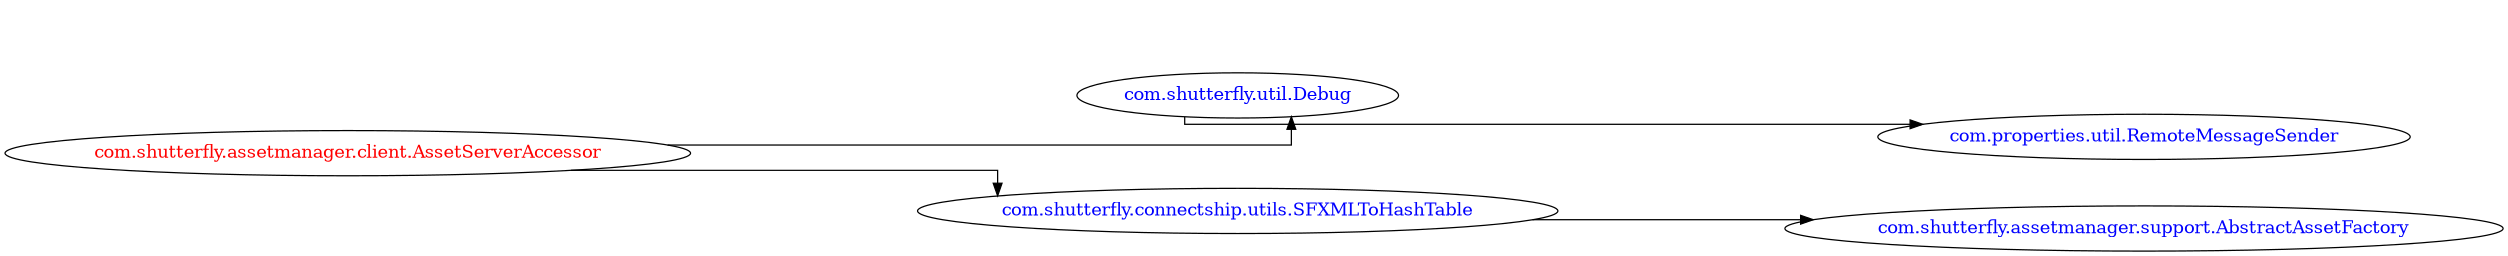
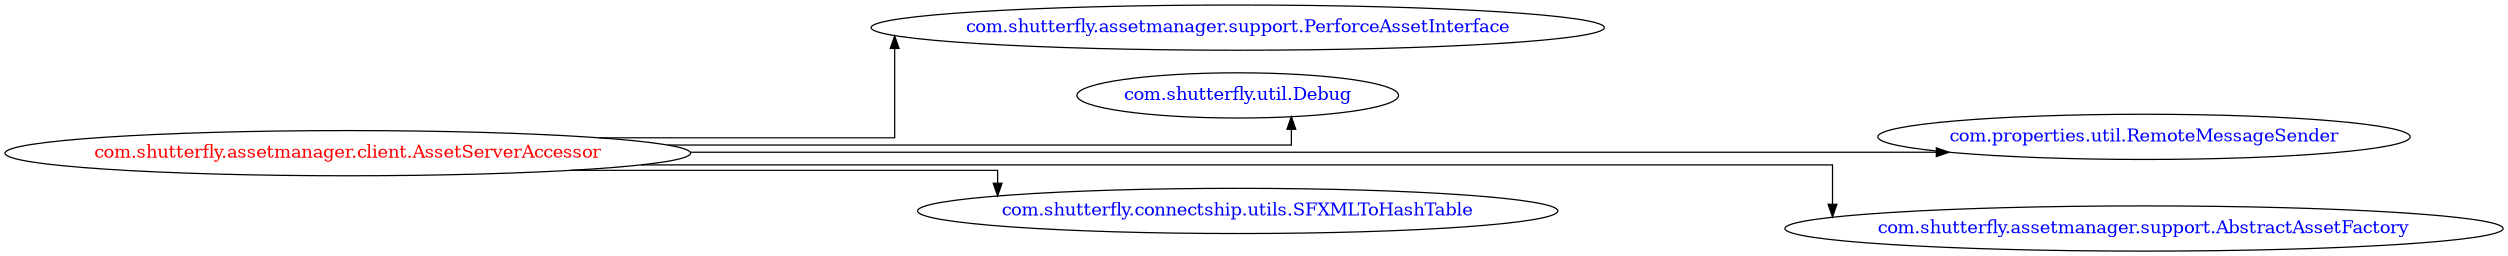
node "com.shutterfly.assetmanager.support.PerforceAssetInterface": added
edge "com.shutterfly.util.Debug" -> "com.properties.util.RemoteMessageSender": now "com.shutterfly.assetmanager.client.AssetServerAccessor" -> "com.properties.util.RemoteMessageSender"
edge "com.shutterfly.connectship.utils.SFXMLToHashTable" -> "com.shutterfly.assetmanager.support.AbstractAssetFactory": now "com.shutterfly.assetmanager.client.AssetServerAccessor" -> "com.shutterfly.assetmanager.support.AbstractAssetFactory"
